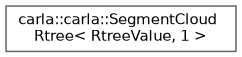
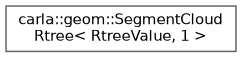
node "carla::carla::SegmentCloud Rtree< RtreeValue, 1 >": label "carla::carla::SegmentCloud Rtree< RtreeValue, 1 >" -> "carla::geom::SegmentCloud Rtree< RtreeValue, 1 >"
